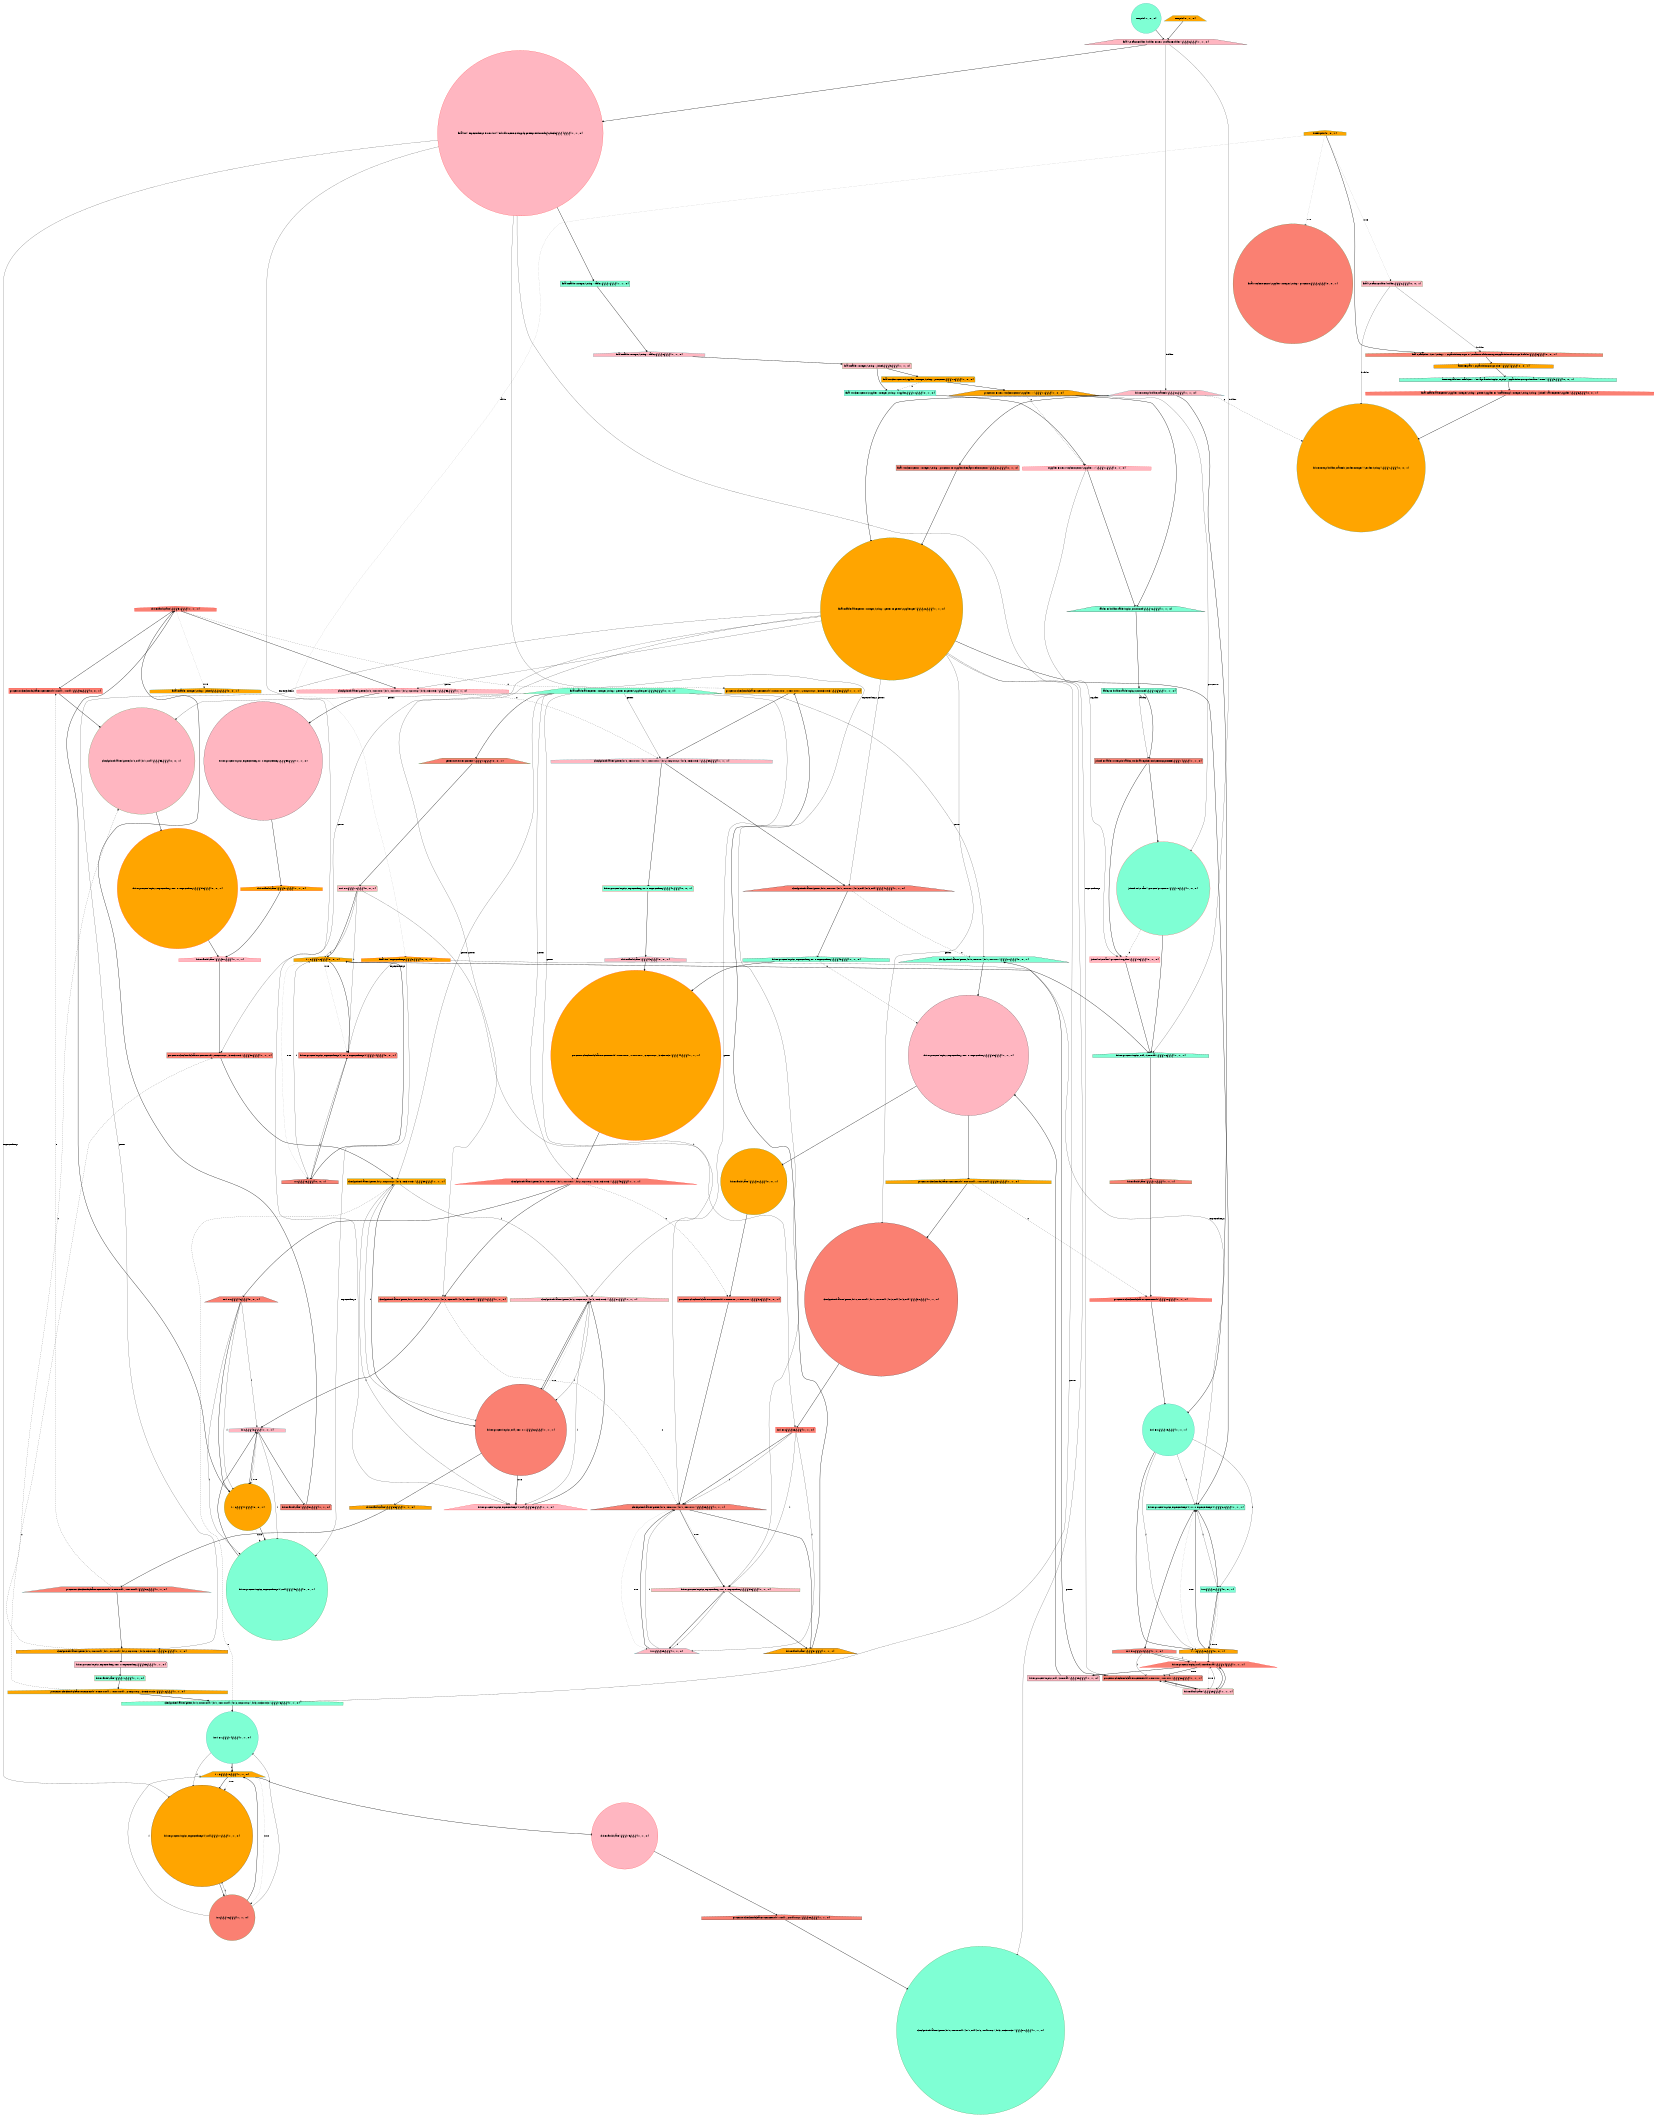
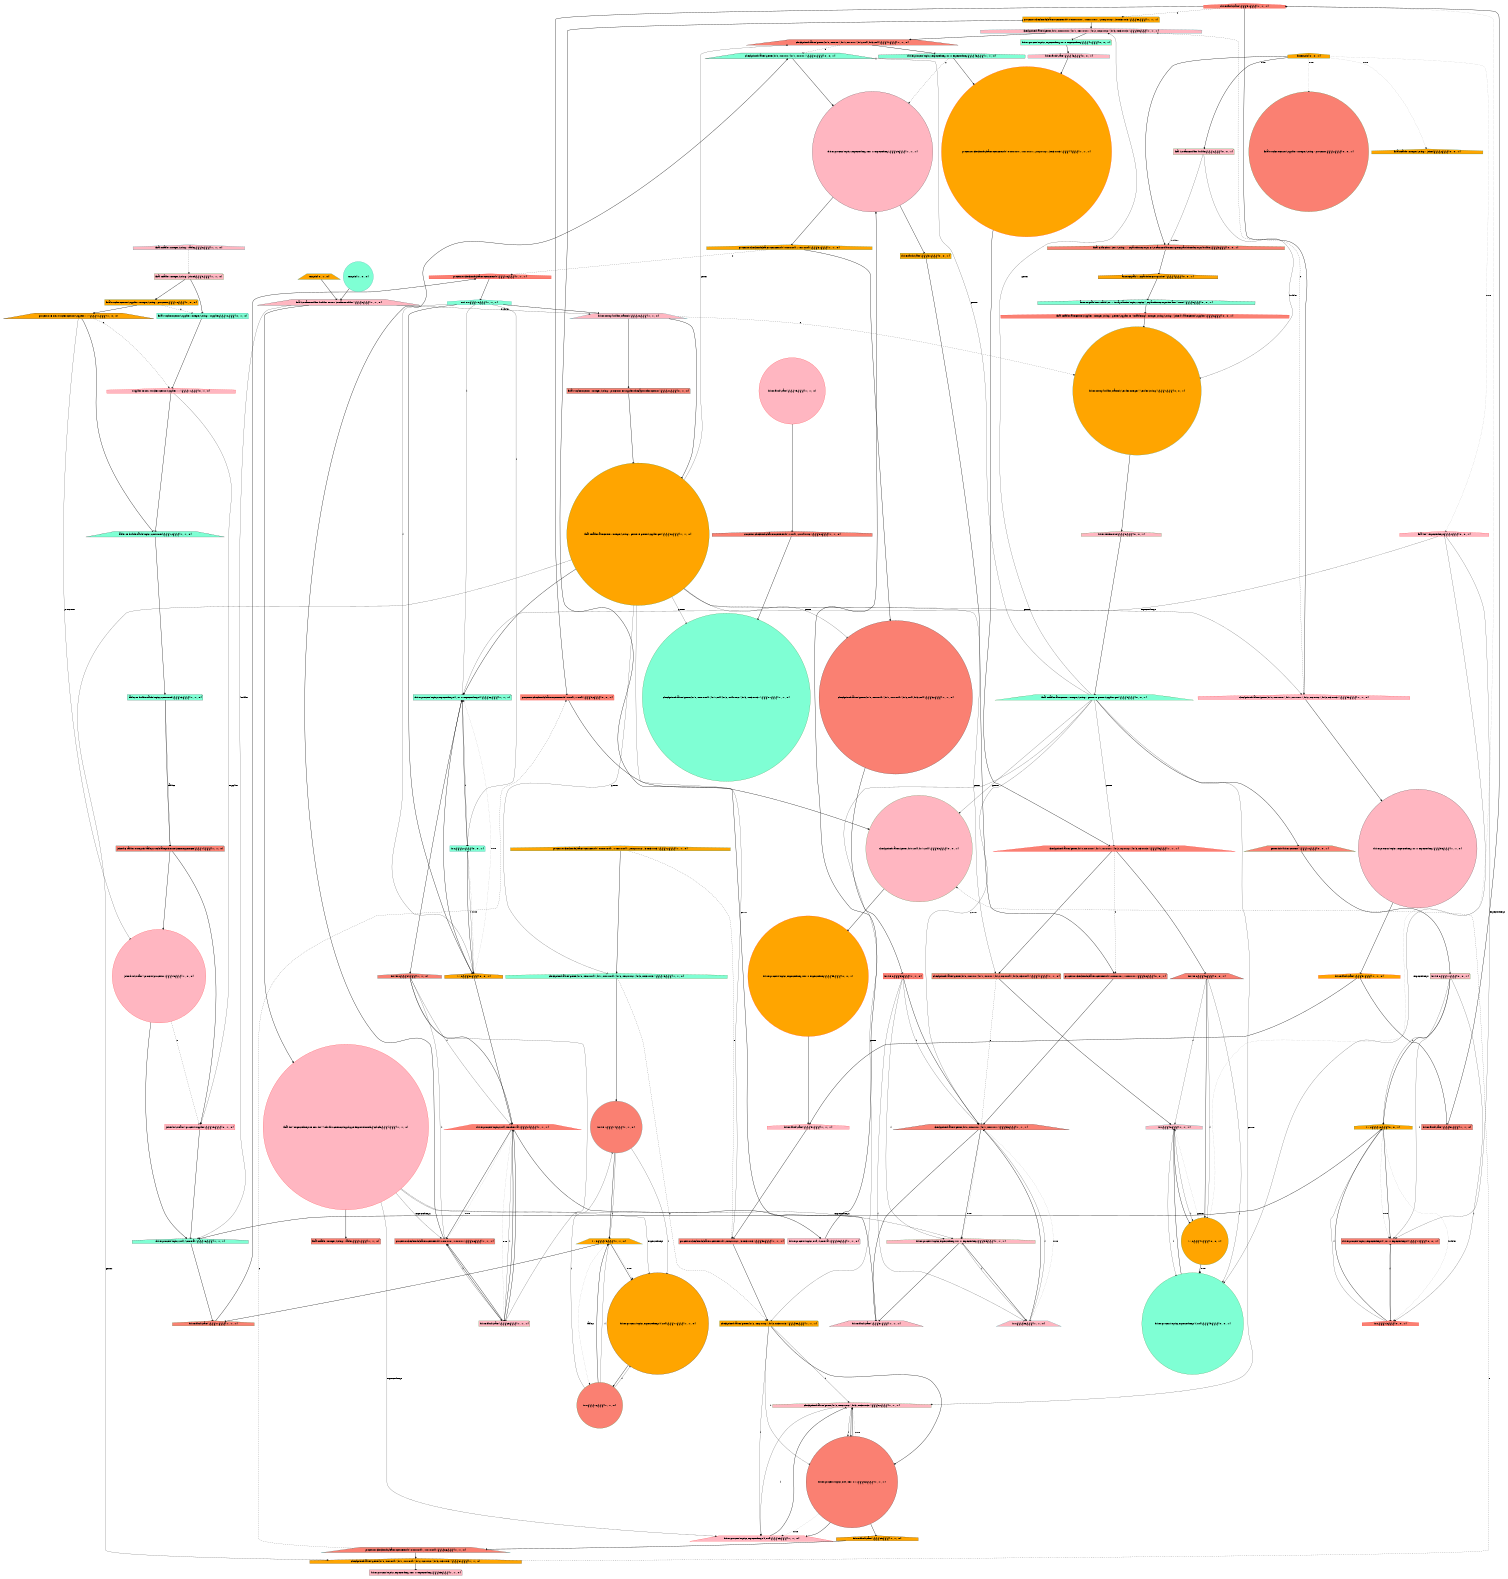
edge "doTestJoin['0', '0', '1']" -> "final StreamsBuilder builder@@@2@@@['0', '0', '1']": style dotted -> bold
node "final KTable<Integer,String> table1@@@7@@@['1', '1', '0']": fillcolor aquamarine -> salmon
edge "final KTable<Integer,String> table1@@@7@@@['1', '1', '0']" -> "final KTable<Integer,String> table2@@@8@@@['1', '1', '0']": removed
edge "final KTable<Integer,String> table2@@@8@@@['1', '1', '0']" -> "final KTable<Integer,String> joined@@@9@@@['1', '1', '0']": style bold -> dashed
edge "doTestJoin['0', '0', '1']" -> "final int(( expectedKeys@@@2@@@['0', '0', '1']": label "table" -> "true"
node "driver.setTime(0L)@@@8@@@['0', '0', '1']": added
edge "driver.flushState()@@@51@@@['1', '1', '1']" -> "final KTable<Integer,String> joined@@@2@@@['0', '0', '1']": now "doTestJoin['0', '0', '1']" -> "final KTable<Integer,String> joined@@@2@@@['0', '0', '1']"
node "joined.toStream().process(processor)@@@15@@@['1', '0', '0']": fillcolor aquamarine -> lightpink
edge "driver.setUp(builder,stateDir)@@@20@@@['1', '1', '0']" -> "int i = 0@@@19@@@['1', '1', '1']": reversed
node "final int(( expectedKeys@@@2@@@['0', '0', '1']": fillcolor orange -> lightpink
edge "i < 2@@@47@@@['0', '0', '1']" -> "driver.flushState()@@@51@@@['1', '1', '1']": style bold -> dotted
edge "i < 2@@@12@@@['0', '0', '1']" -> "i++@@@13@@@['0', '0', '1']": label "true" -> "builder"
edge "int i = 0@@@24@@@['1', '1', '0']" -> "driver.flushState()@@@25@@@['1', '1', '1']": added, label "i"
edge "int i = 0@@@11@@@['0', '0', '1']" -> "int i = 0@@@33@@@['1', '1', '0']": now "int i = 0@@@11@@@['0', '0', '1']" -> "i++@@@13@@@['0', '0', '1']"
node "i++@@@13@@@['0', '0', '1']": color black -> red
node "driver.flushState()@@@31@@@['0', '0', '1']": shape circle -> note
node "int i = 0@@@19@@@['1', '1', '1']": shape circle -> house
edge "i++@@@48@@@['1', '1', '1']" -> "driver.flushState()@@@51@@@['1', '1', '0']": now "driver.flushState()@@@57@@@['1', '1', '0']" -> "driver.flushState()@@@51@@@['1', '1', '0']"
edge "i < 2@@@47@@@['0', '0', '1']" -> "i++@@@48@@@['1', '1', '1']": label "true" -> "getter"
node "driver.flushState()@@@37@@@['1', '1', '1']": fillcolor orange -> lightpink
node "driver.flushState()@@@71@@@['1', '1', '0']": removed
node "int i = 1@@@74@@@['1', '1', '0']": fillcolor aquamarine -> salmon
edge "i < 3@@@75@@@['1', '1', '0']" -> "driver.flushState()@@@79@@@['1', '1', '0']": now "i < 3@@@75@@@['1', '1', '0']" -> "driver.flushState()@@@17@@@['1', '1', '1']"
edge "i < 3@@@75@@@['1', '1', '0']" -> "i++@@@76@@@['1', '1', '0']": label "true" -> "table2"
